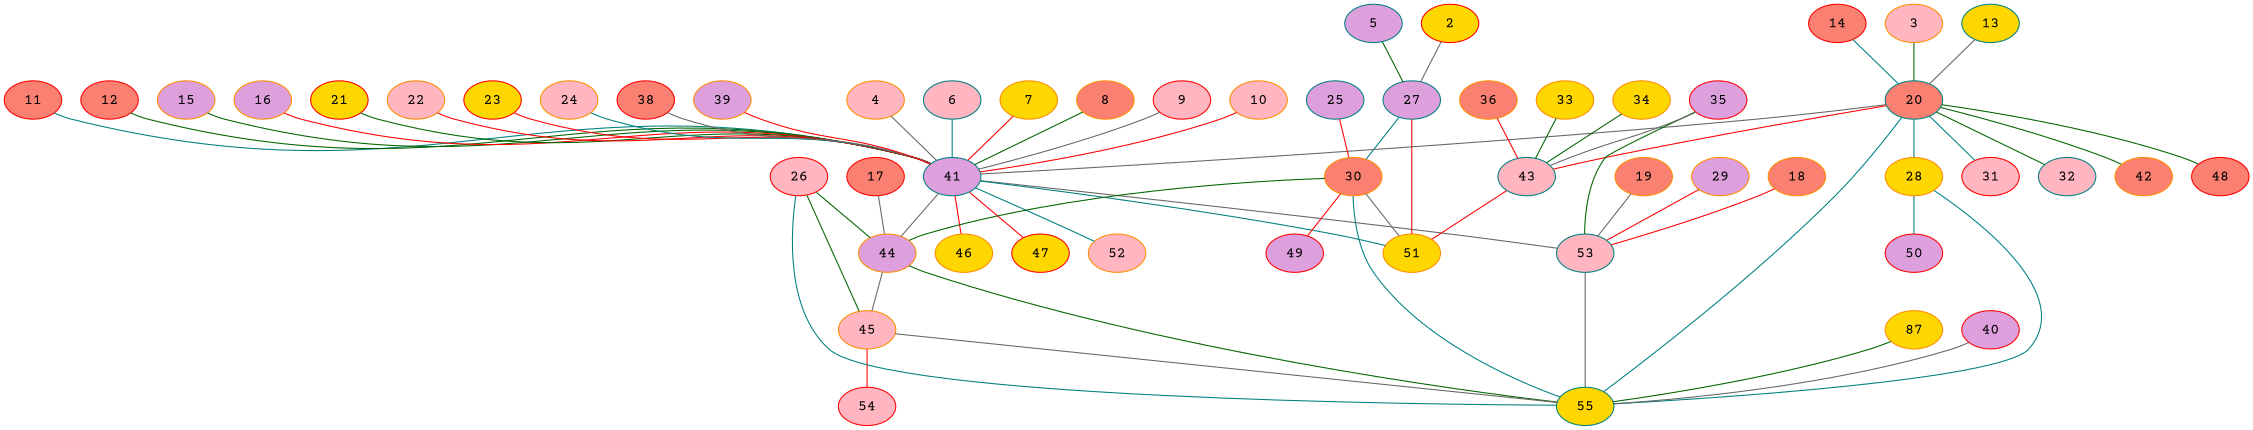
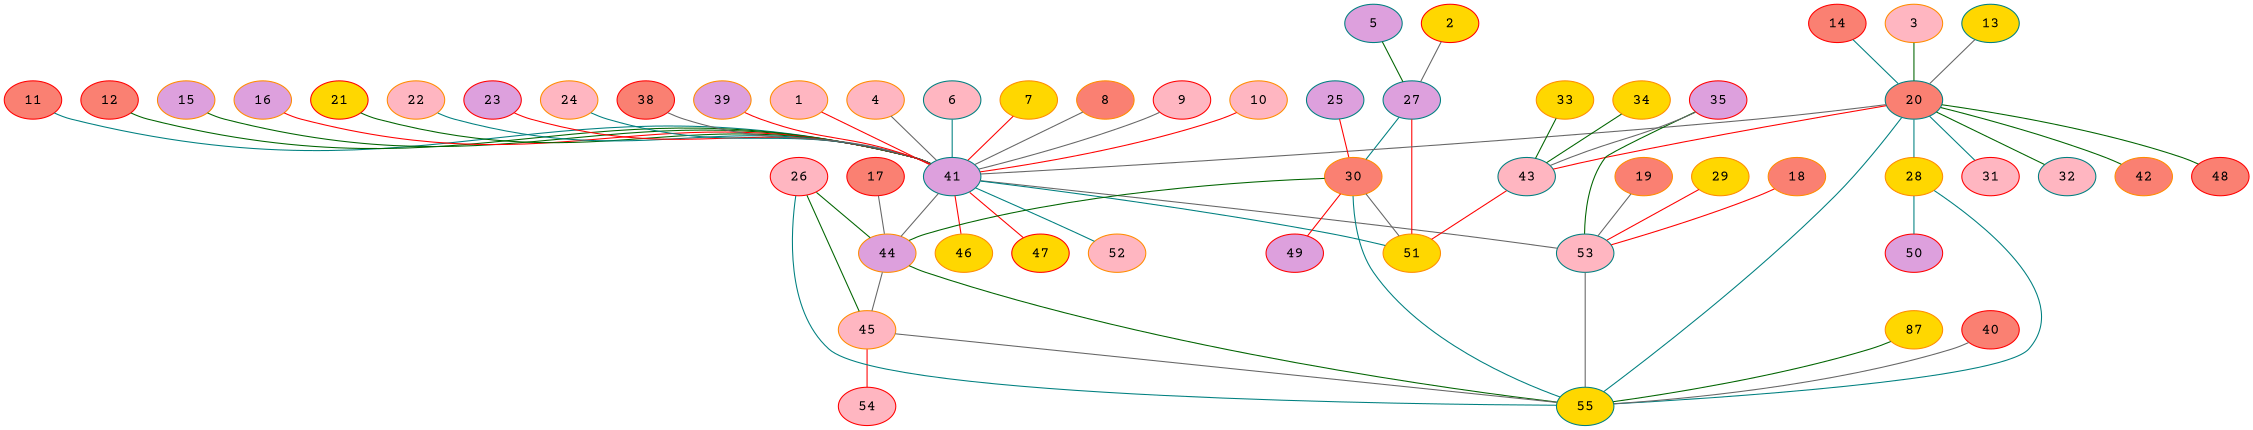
node "23": fillcolor gold -> plum
node "1": added
node "36": removed
edge "22" -- "41": color red -> teal
edge "8" -- "41": color darkgreen -> gray40
node "29": fillcolor plum -> gold
node "40": fillcolor plum -> salmon
